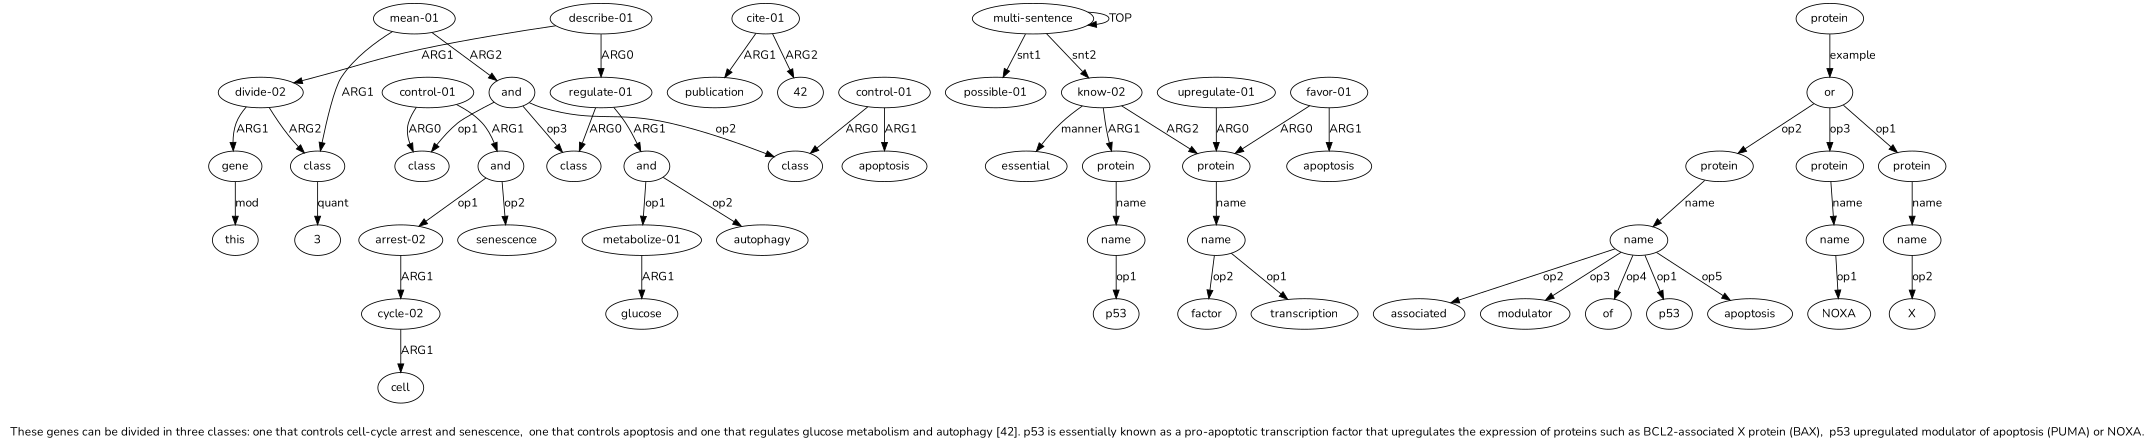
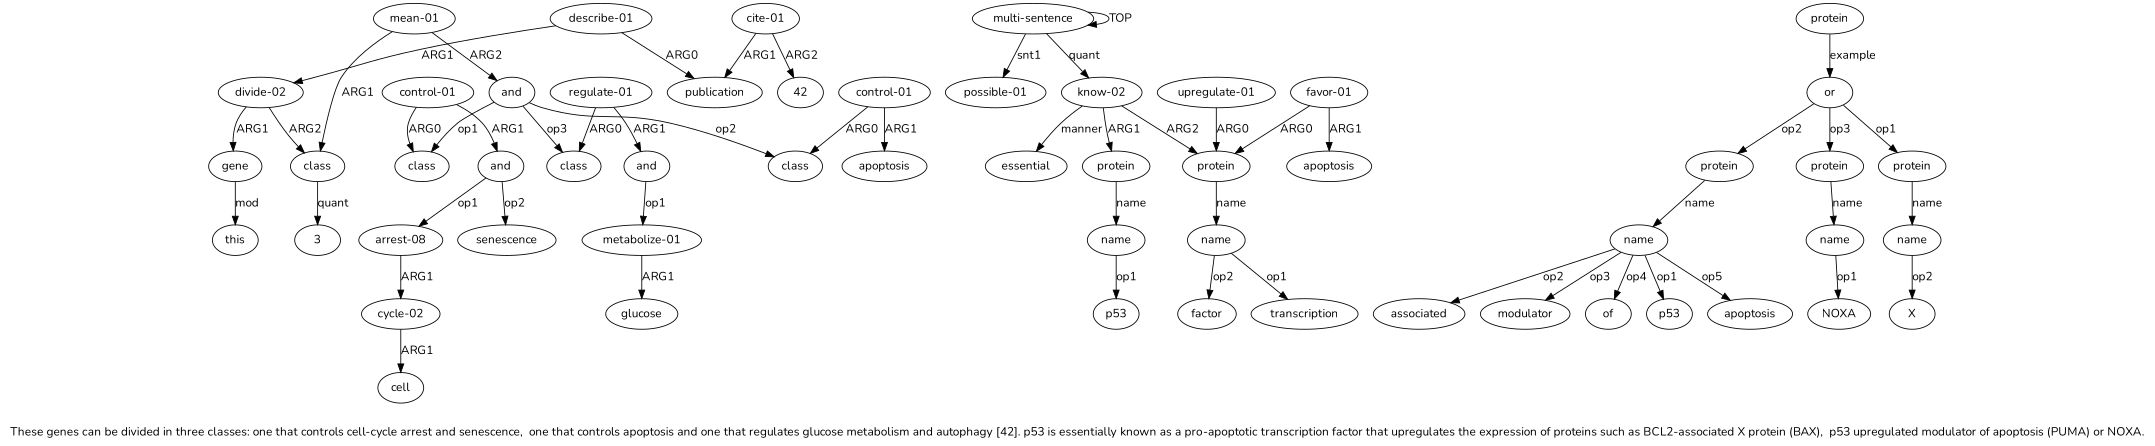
edge "describe-01" -> "regulate-01": now "describe-01" -> "publication"
edge "multi-sentence" -> "know-02": label "snt2" -> "quant"
node "arrest-02": label "arrest-02" -> "arrest-08"
node "autophagy": removed
